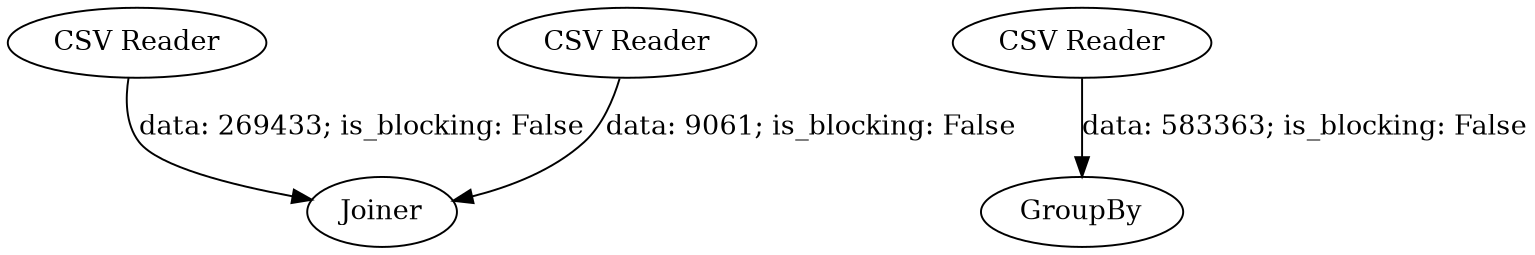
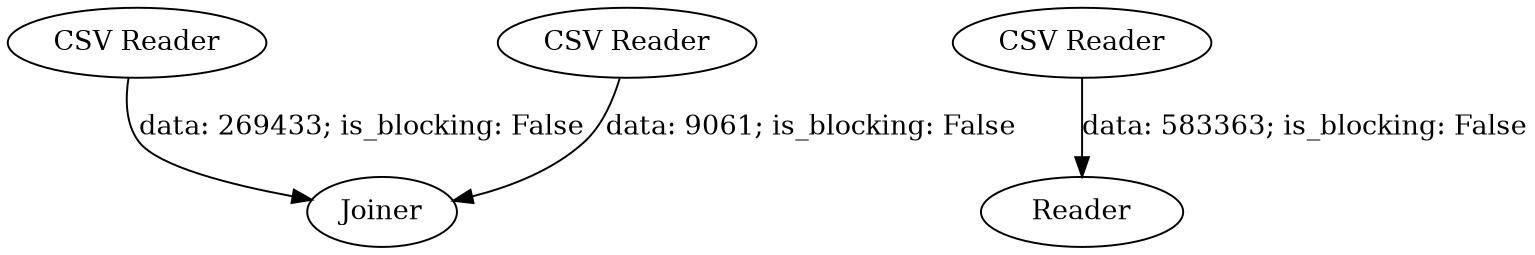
node "GroupBy": label "GroupBy" -> "Reader"
